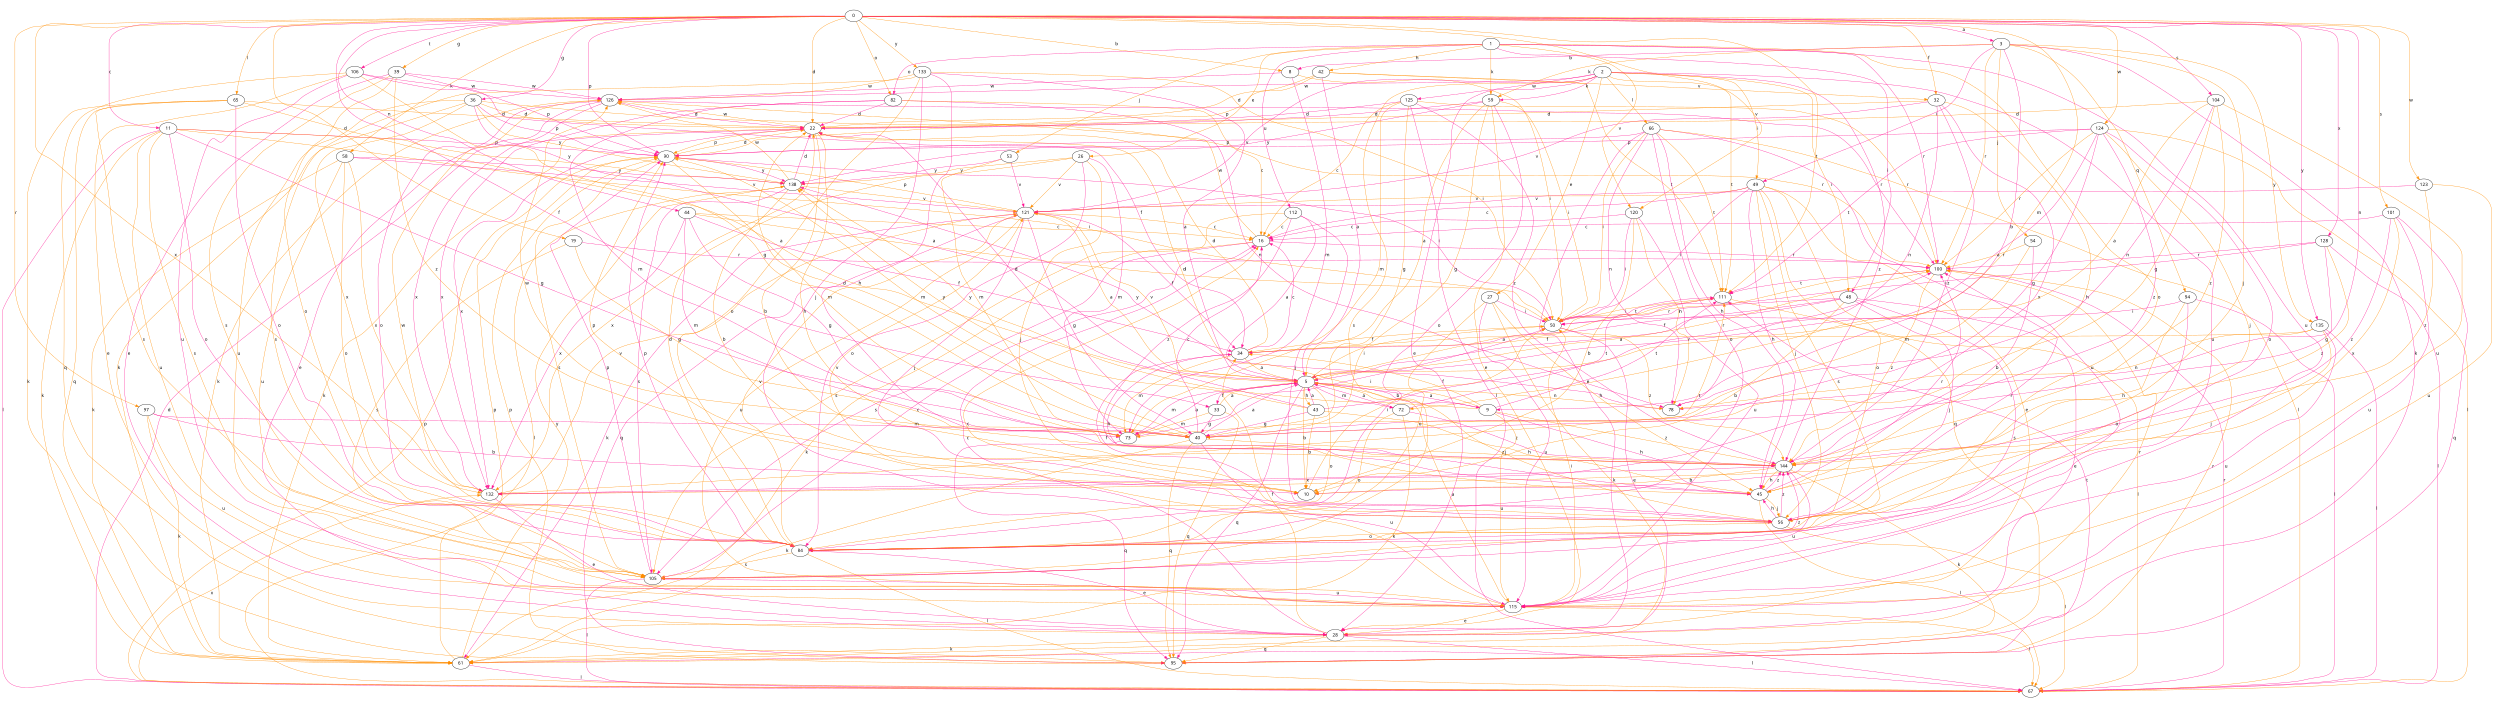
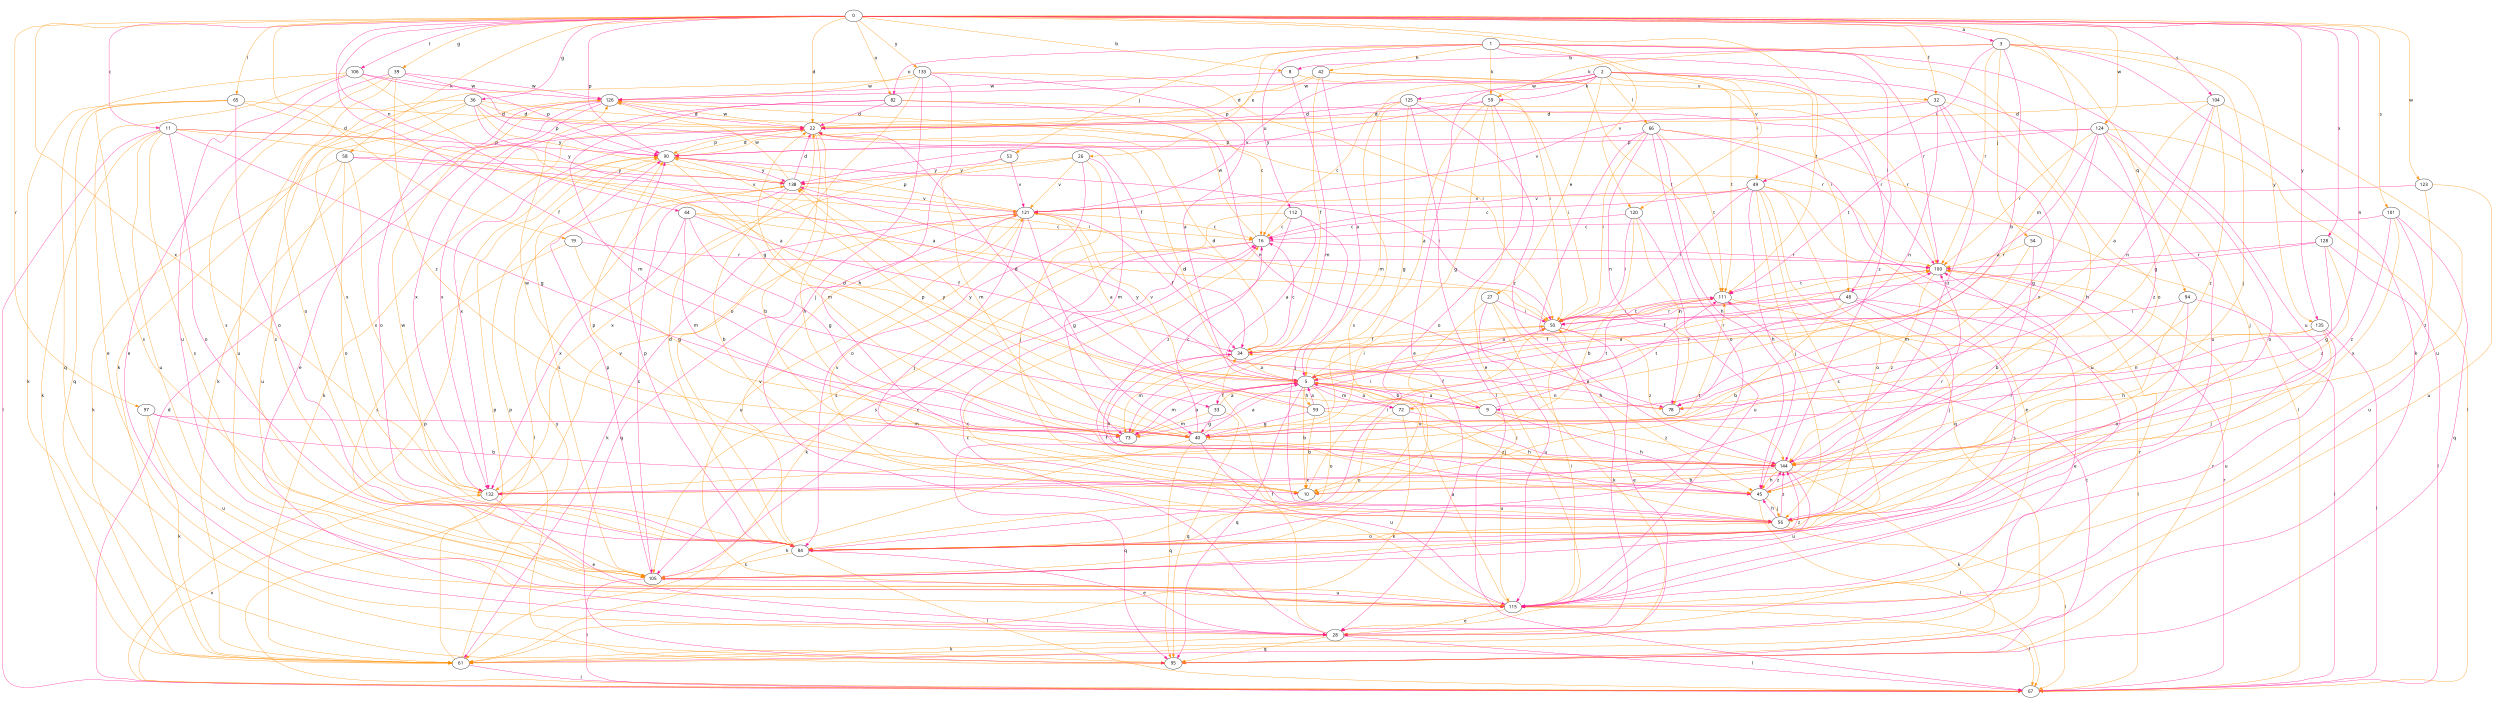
edge "42" -> "34": added, label "f"
edge "40" -> "90": label "m" -> "p"
node "43": label "43" -> "93"
